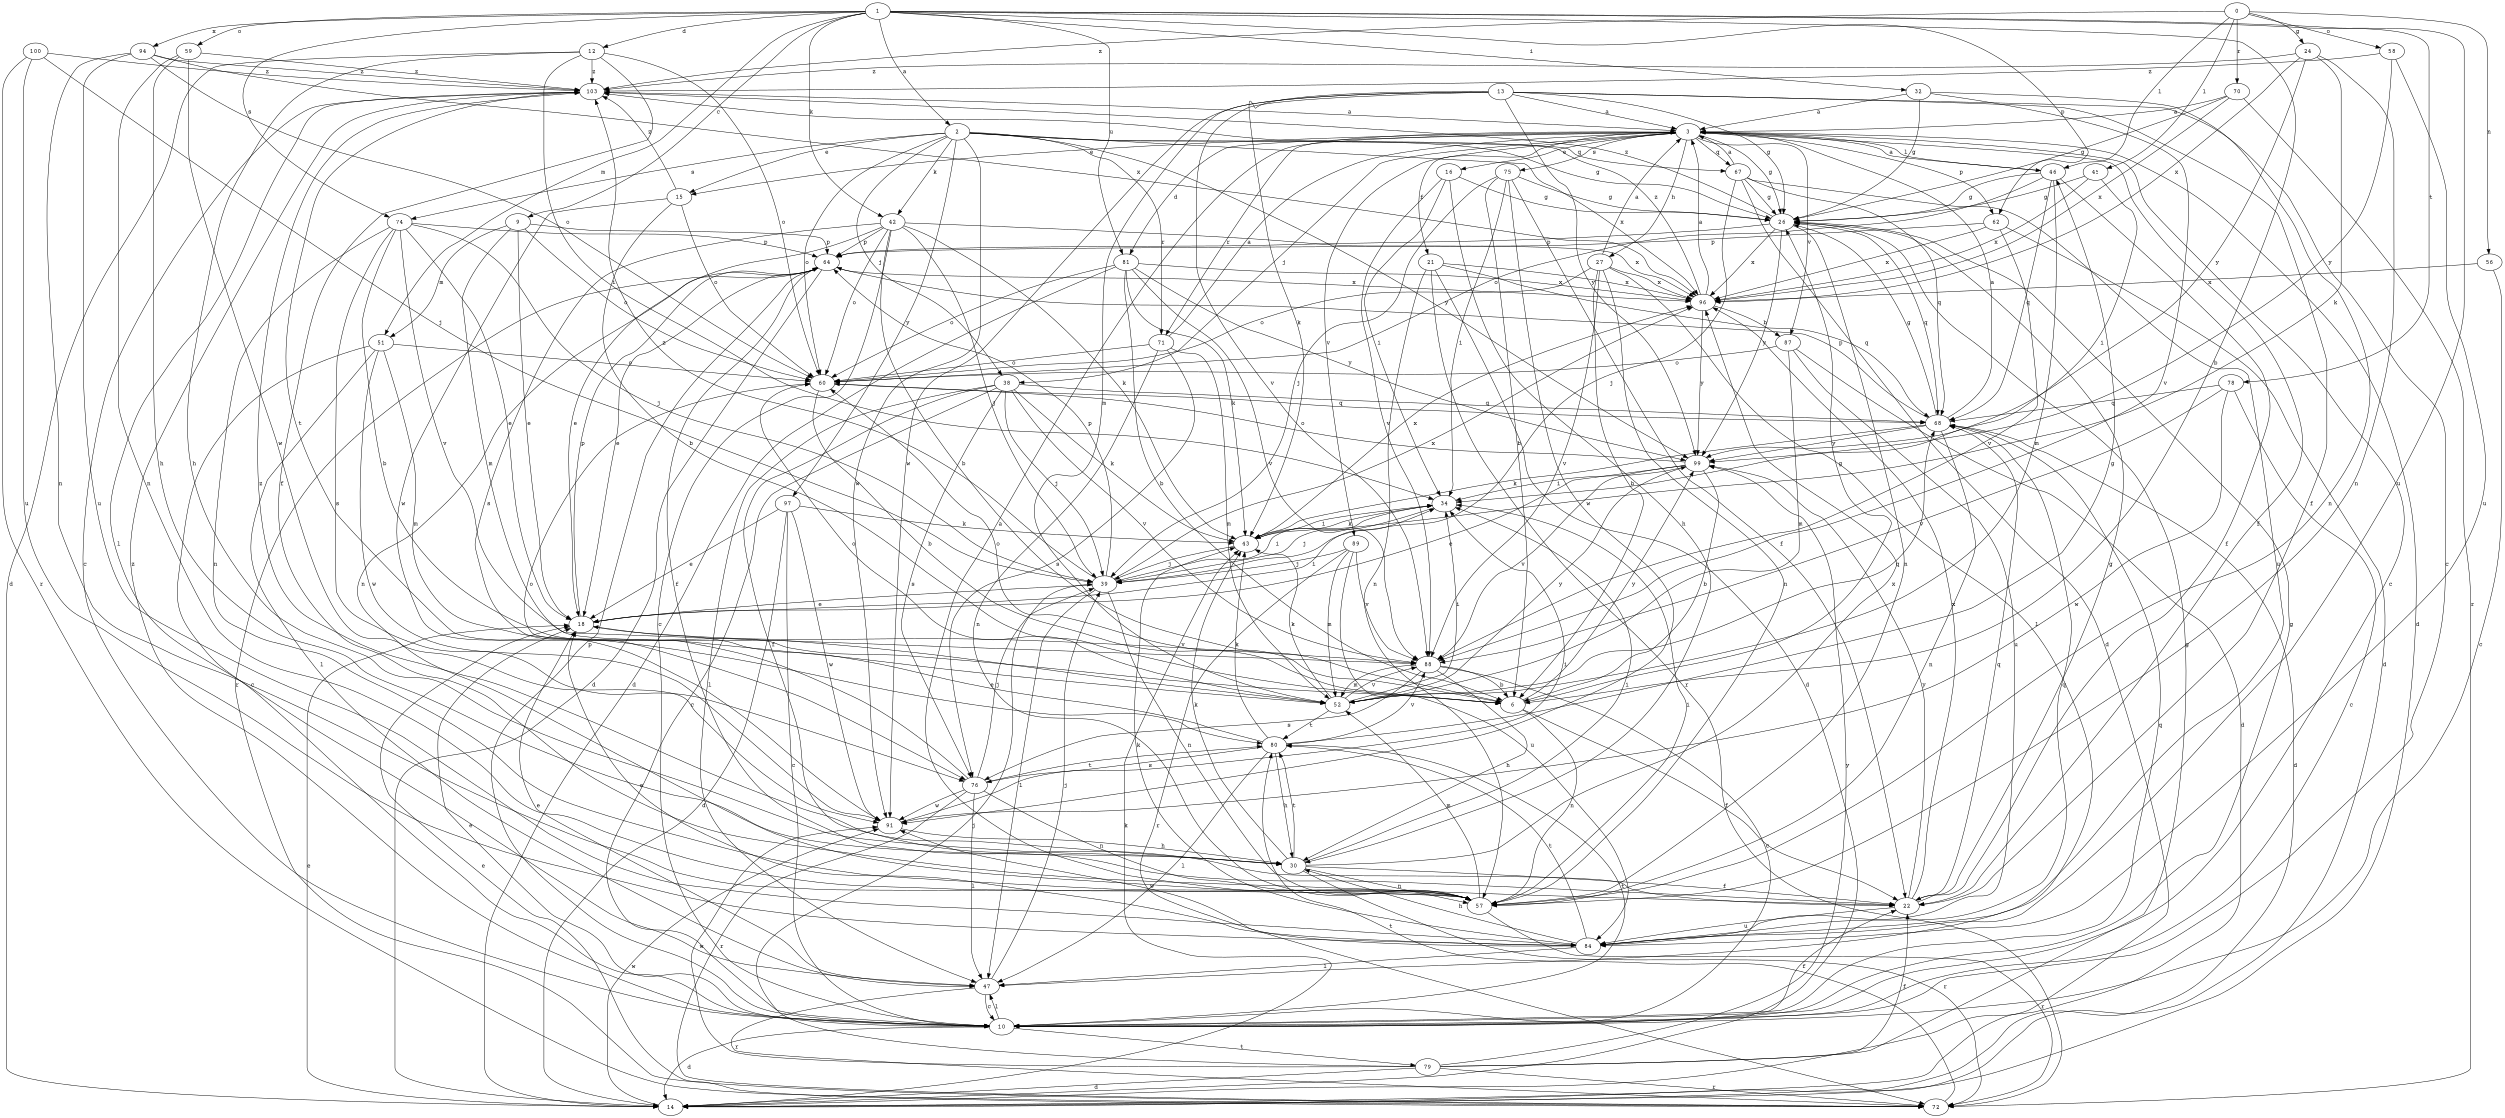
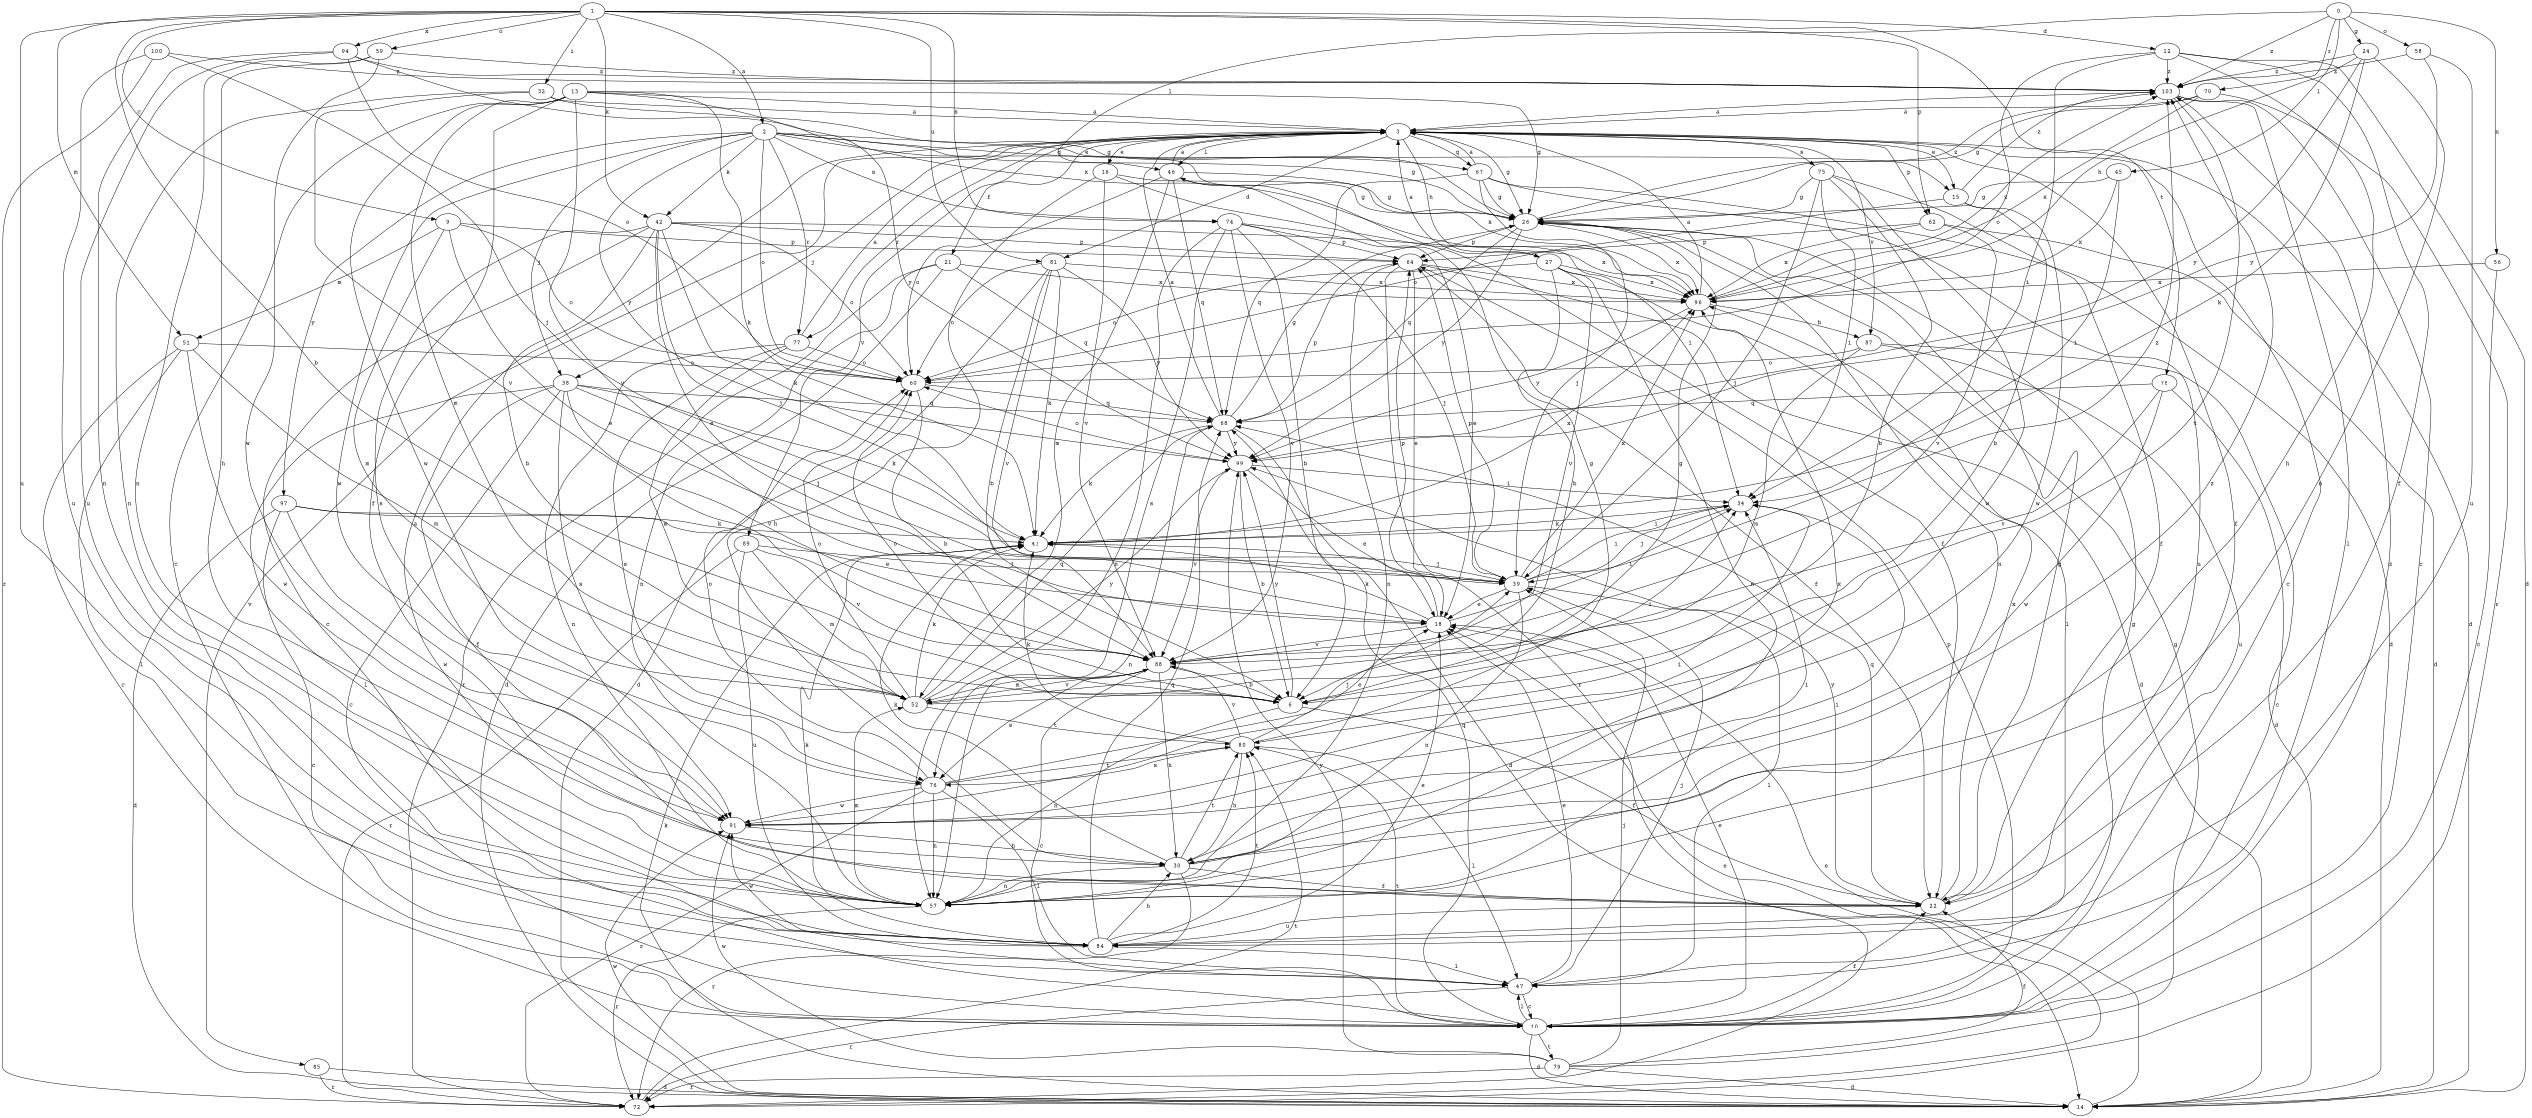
edge "24" -> "96": label "x" -> "h"
node "71": label "71" -> "77"
edge "18" -> "43": added, label "k"
node "85": added
